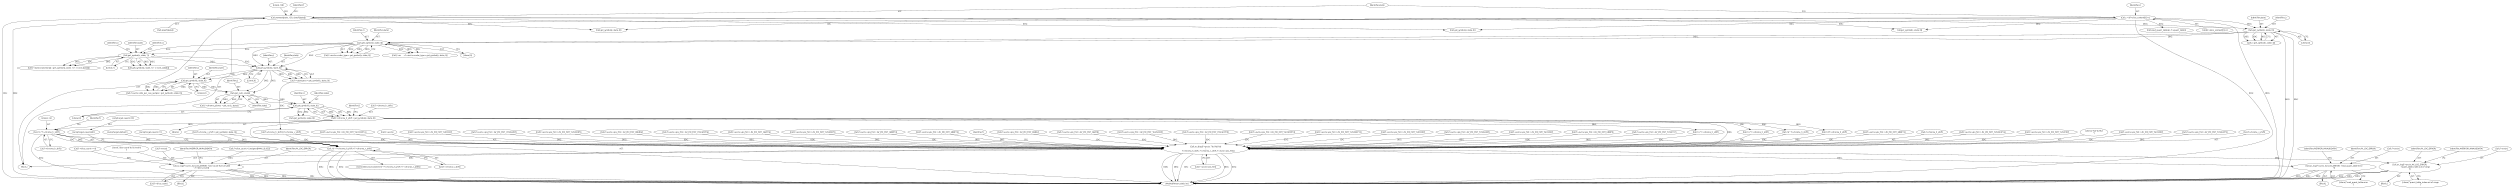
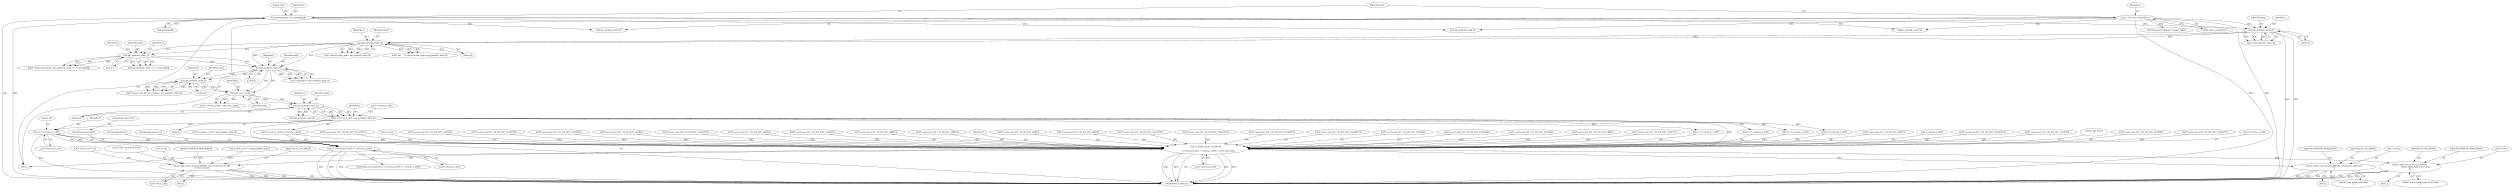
edge "(Call,memset(state, 128, sizeof(state)))" -> "(Call,sizeof(state))": added, label "CFG:"
edge "(Call,c = &f->slice_context[0]->c)" -> "(Call,&f->slice_context[0]->c)": added, label "CFG:"
edge "(Call,f->chroma_planes  = get_rac(c, state))" -> "(Call,get_rac(c, state))": removed, label "CFG:"
edge "(Call,f->colorspace = get_symbol(c, state, 0))" -> "(Call,f->chroma_h_shift || f->chroma_v_shift)": now "(Call,f->chroma_h_shift = get_symbol(c, state, 0))" -> "(Call,f->chroma_h_shift || f->chroma_v_shift)"
edge "(Call,f->chroma_v_shift = get_symbol(c, state, 0))" -> "(Call,16 * f->chroma_h_shift + f->chroma_v_shift)": removed, label "DDG:"
